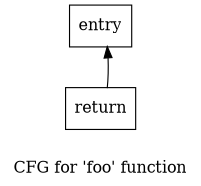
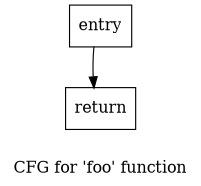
edge "return" -> "entry": reversed
